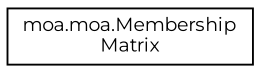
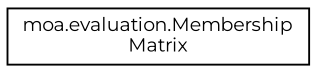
node "moa.moa.Membership Matrix": label "moa.moa.Membership Matrix" -> "moa.evaluation.Membership Matrix"
